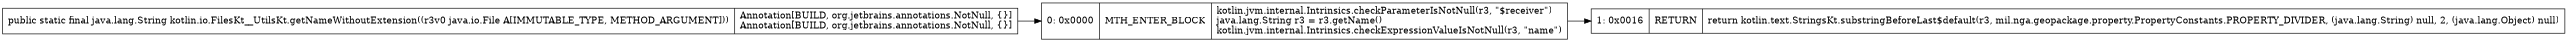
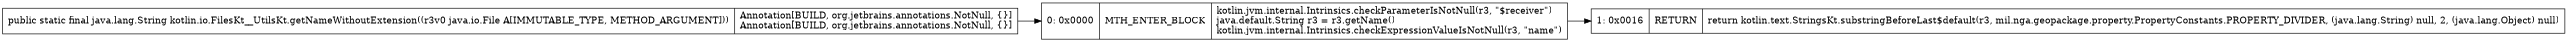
node "0: 0x0000": text "java.lang.String r3 = r3.getName()" -> "java.default.String r3 = r3.getName()"
